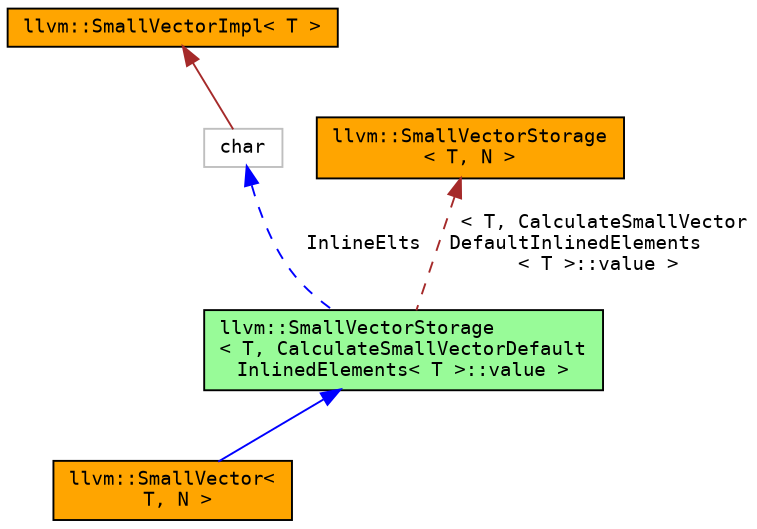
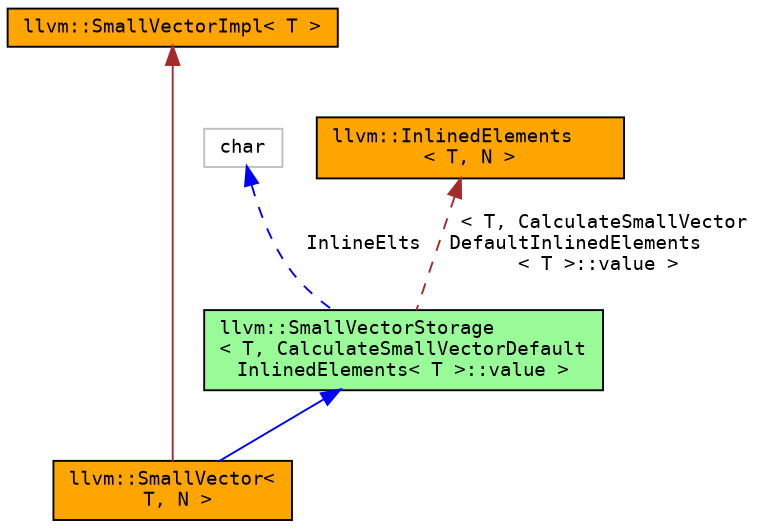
edge "char" -> "llvm::SmallVectorImpl< T >": now "llvm::SmallVector< T, N >" -> "llvm::SmallVectorImpl< T >"
node "llvm::SmallVectorStorage < T, N >": label "llvm::SmallVectorStorage < T, N >" -> "llvm::InlinedElements < T, N >"
